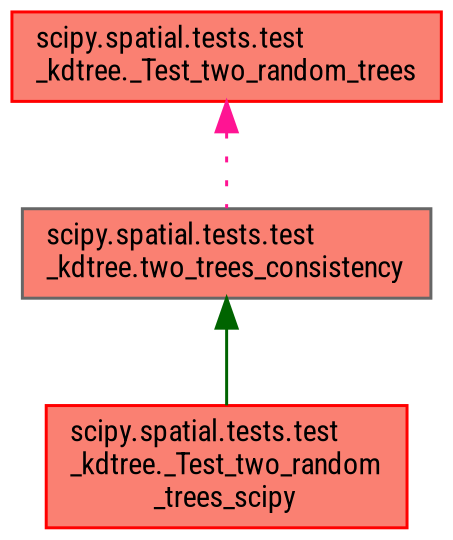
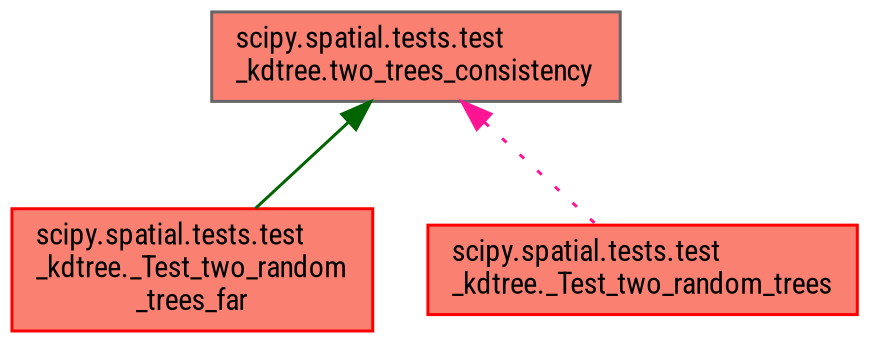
edge "scipy.spatial.tests.test _kdtree.two_trees_consistency" -> "scipy.spatial.tests.test _kdtree._Test_two_random_trees": reversed
node "scipy.spatial.tests.test _kdtree._Test_two_random _trees_scipy": label "scipy.spatial.tests.test _kdtree._Test_two_random _trees_scipy" -> "scipy.spatial.tests.test _kdtree._Test_two_random _trees_far"
